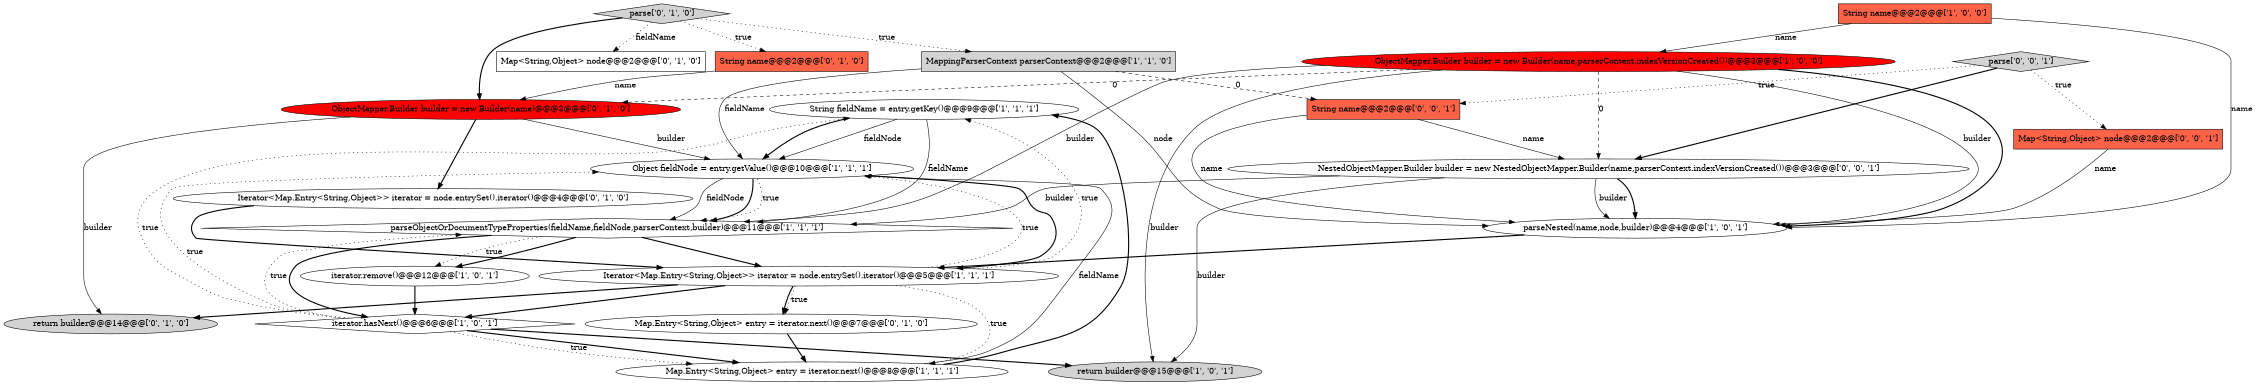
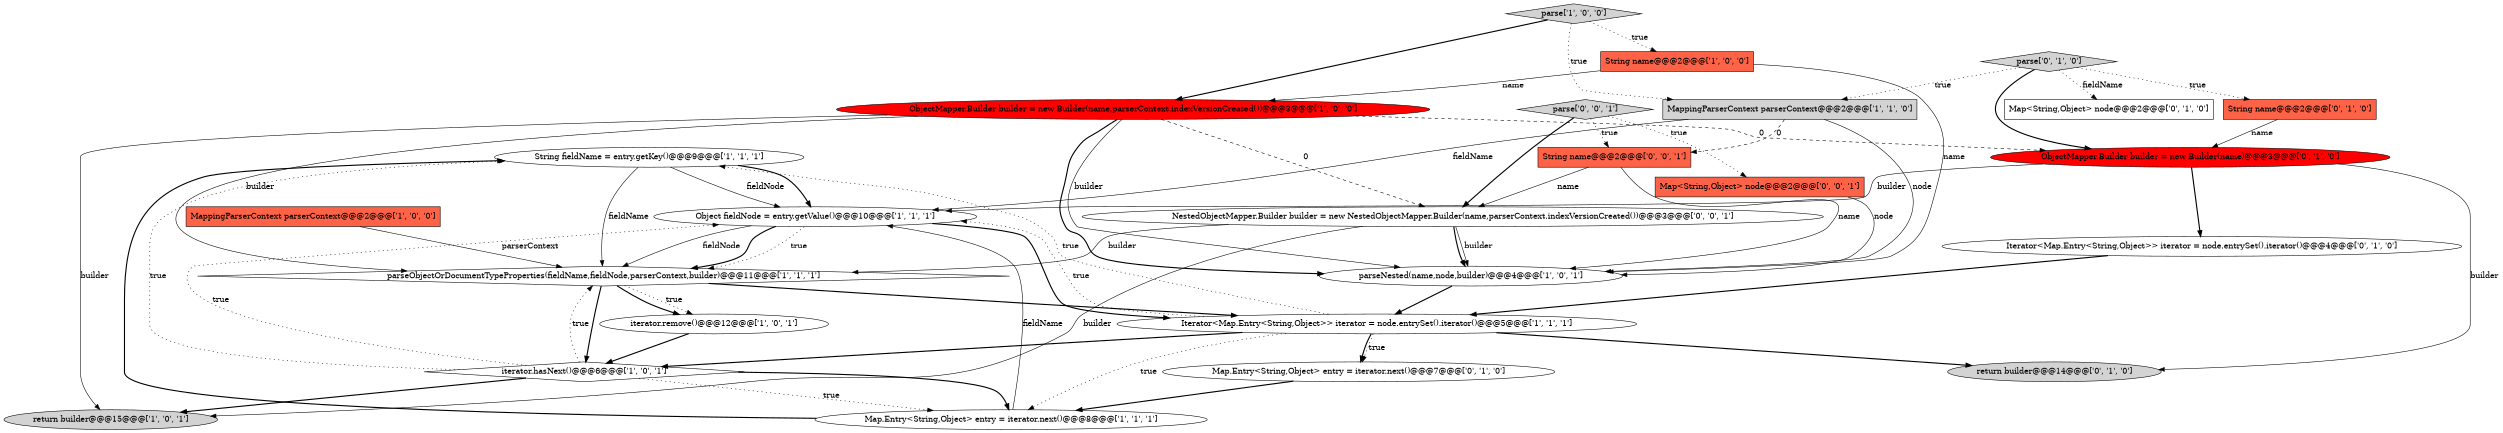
node "parse['1', '0', '0']": added
edge "Map<String,Object> node@@@2@@@['0', '0', '1']" -> "parseNested(name,node,builder)@@@4@@@['1', '0', '1']": label "name" -> "node"
node "MappingParserContext parserContext@@@2@@@['1', '0', '0']": added
